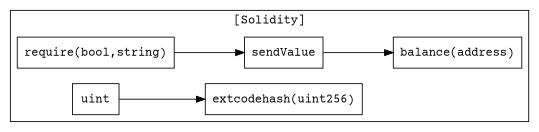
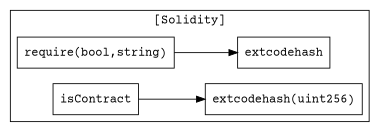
node "sendValue": label "sendValue" -> "extcodehash"
node "balance(address)": removed
node "uint": label "uint" -> "isContract"
